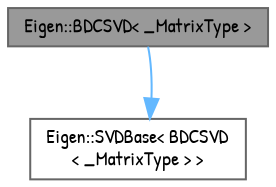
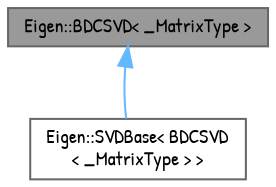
edge "Eigen::BDCSVD< _MatrixType >" -> "Eigen::SVDBase< BDCSVD < _MatrixType > >": reversed
